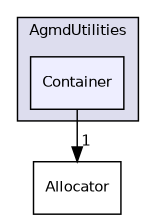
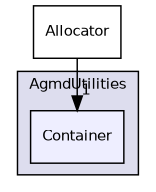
edge "Container" -> "Allocator": reversed
